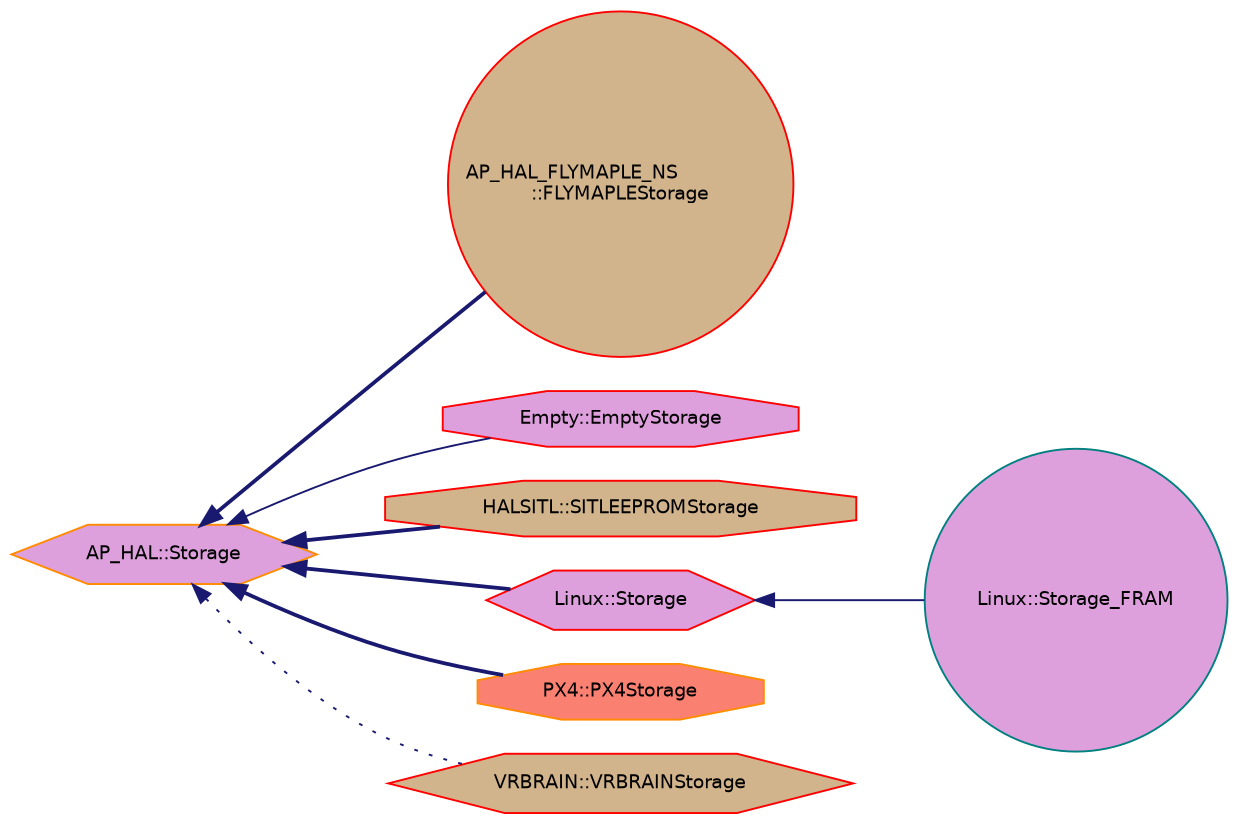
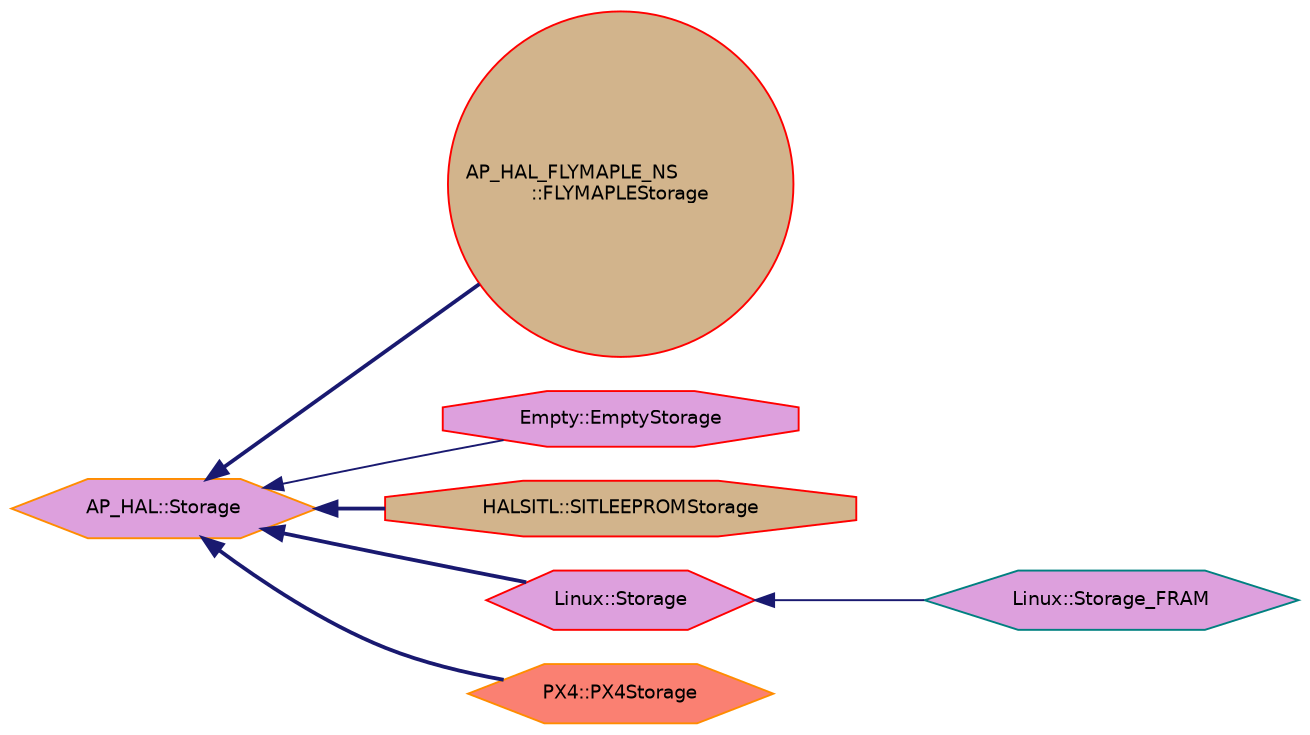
node "Linux::Storage_FRAM": shape circle -> hexagon
node "PX4::PX4Storage": shape octagon -> hexagon
node "VRBRAIN::VRBRAINStorage": removed
